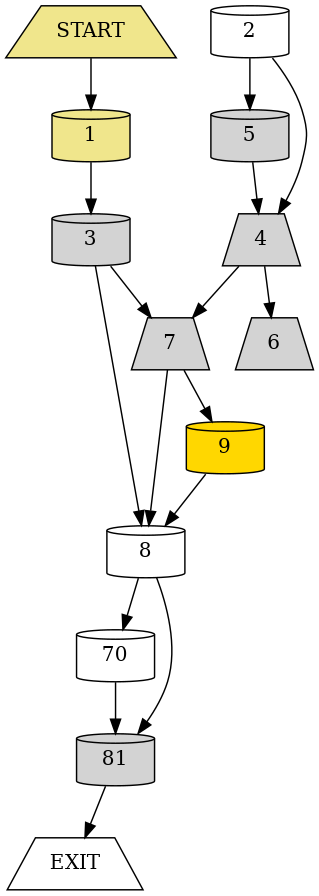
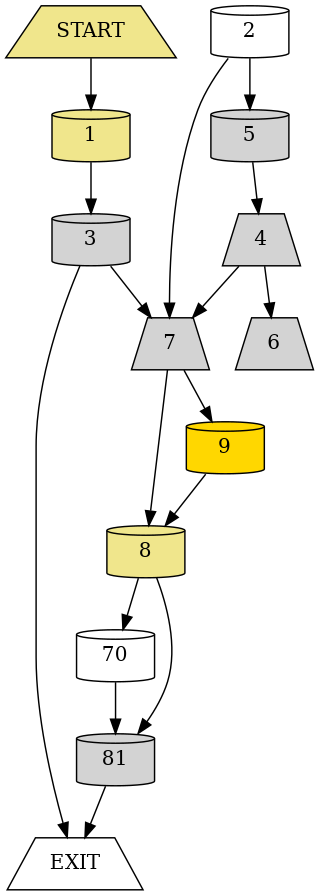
edge "2" -> "4": now "2" -> "7"
edge "3" -> "8": now "3" -> "EXIT"
node "8": fillcolor white -> khaki
